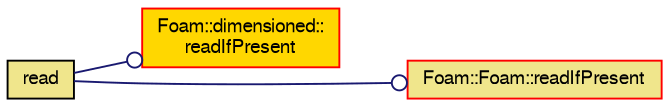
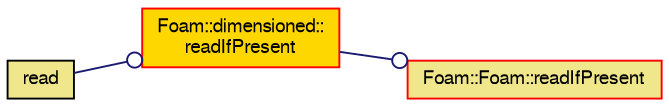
edge "read" -> "Foam::Foam::readIfPresent": now "Foam::dimensioned:: readIfPresent" -> "Foam::Foam::readIfPresent"
